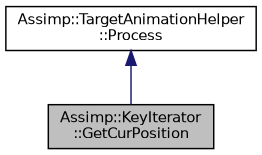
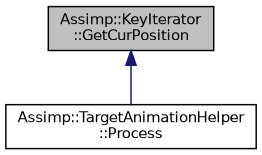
edge "Assimp::KeyIterator ::GetCurPosition" -> "Assimp::TargetAnimationHelper ::Process": reversed
